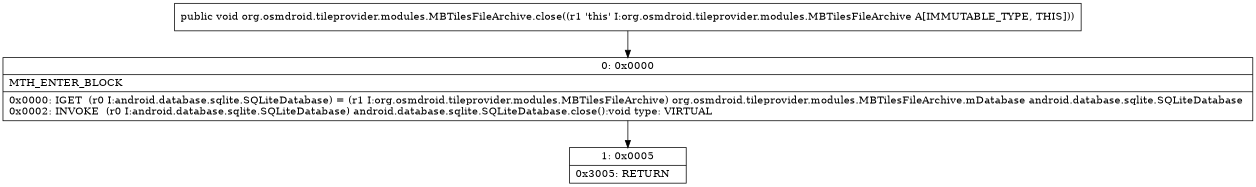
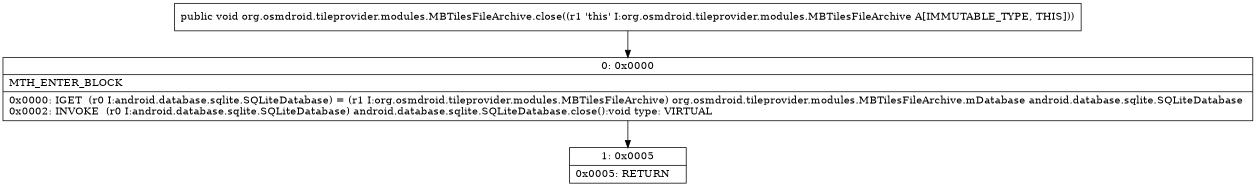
node "1: 0x0005": text "0x3005: RETURN" -> "0x0005: RETURN"
